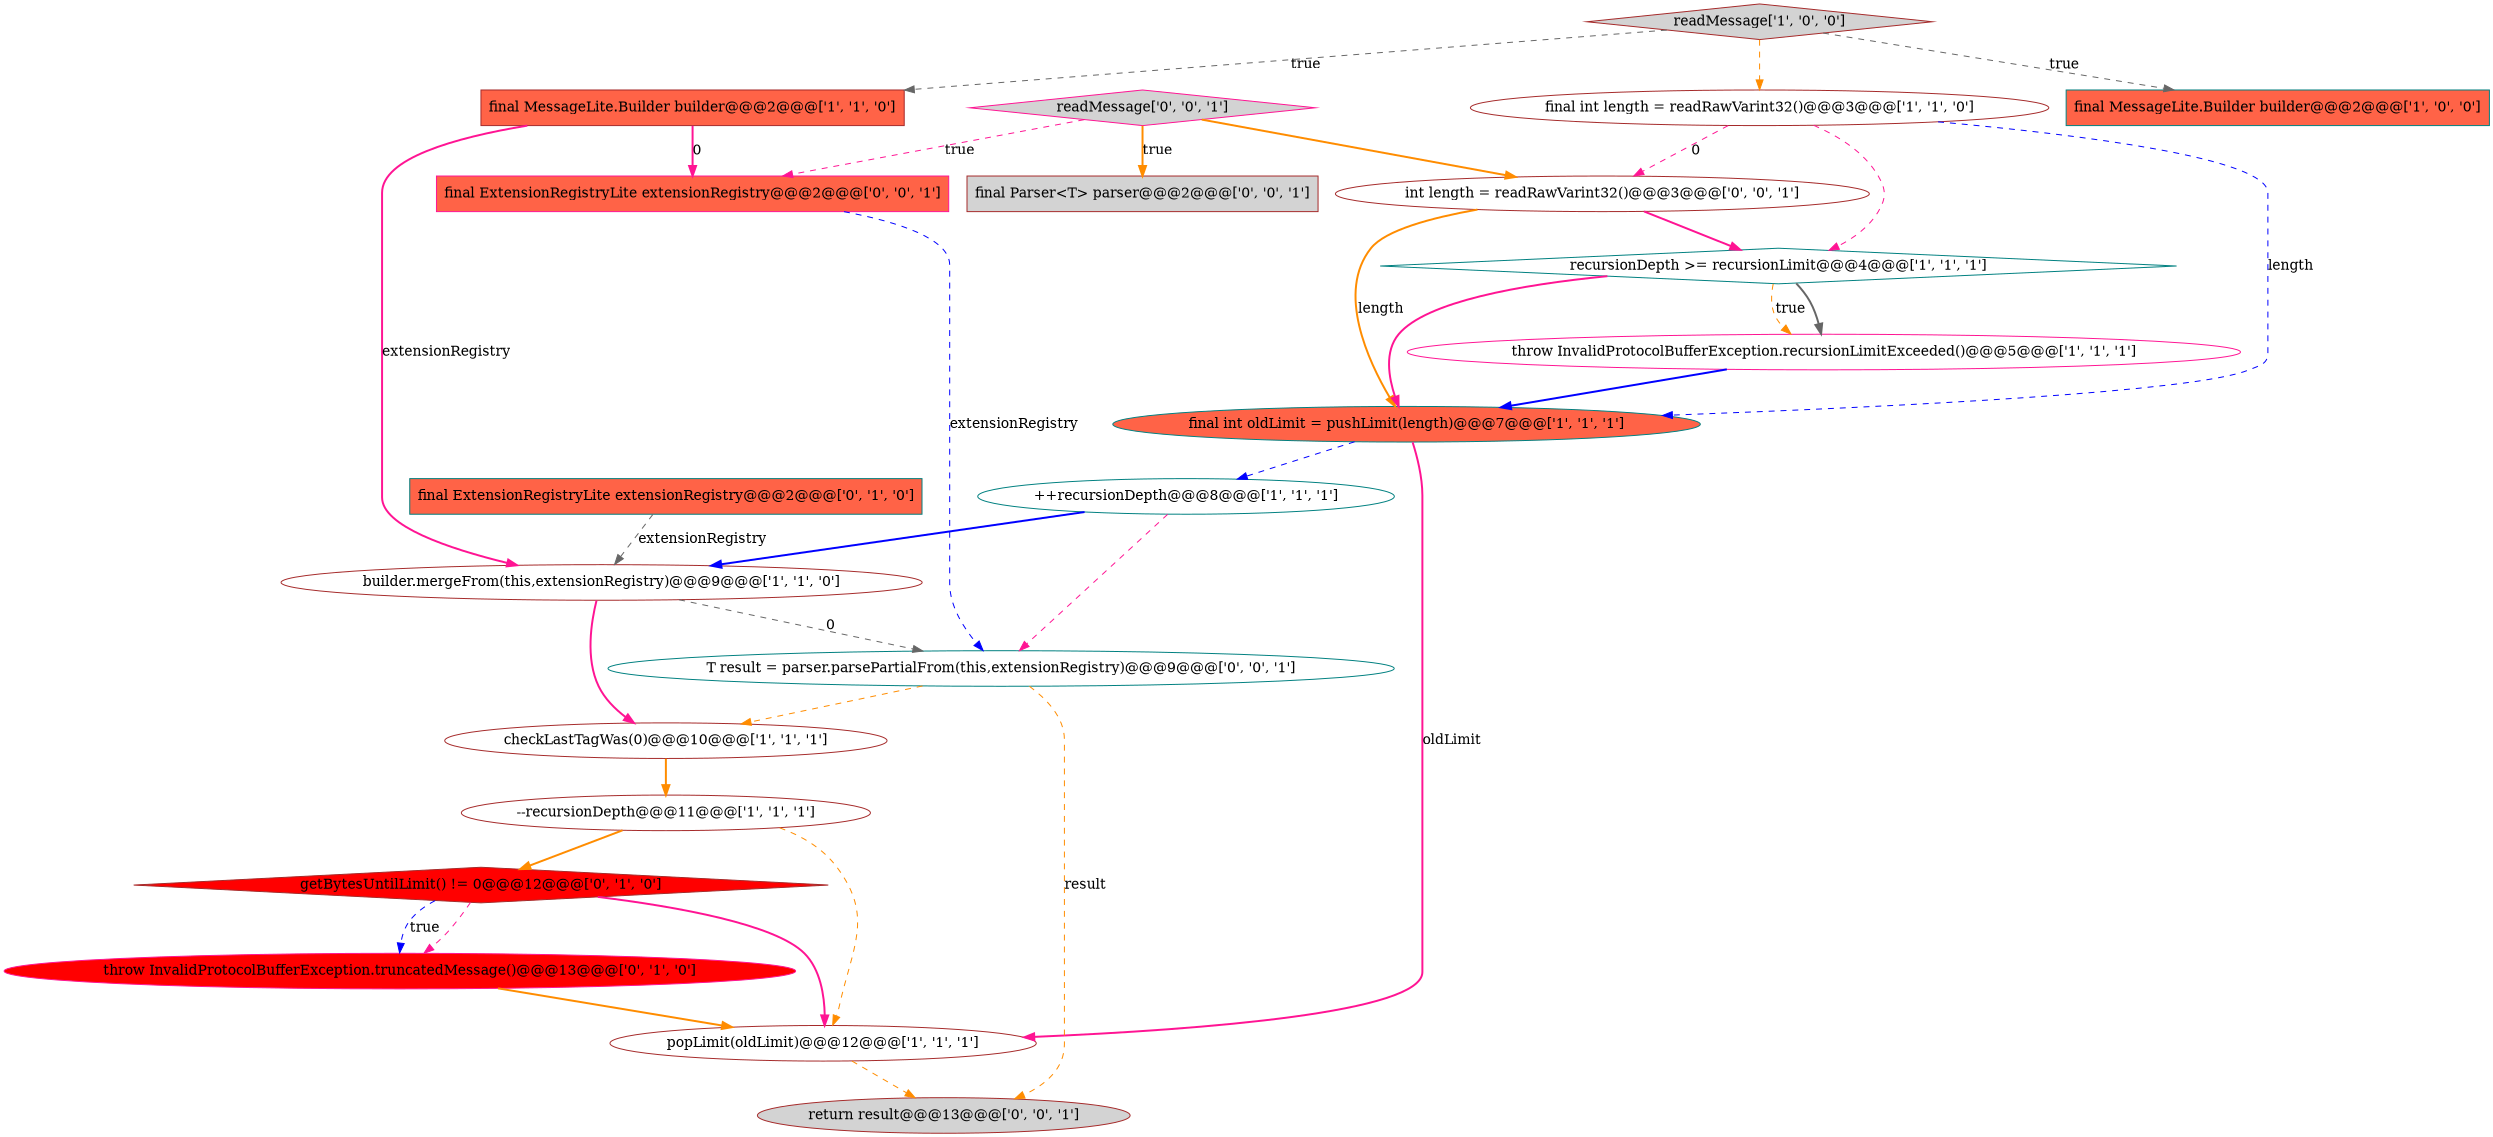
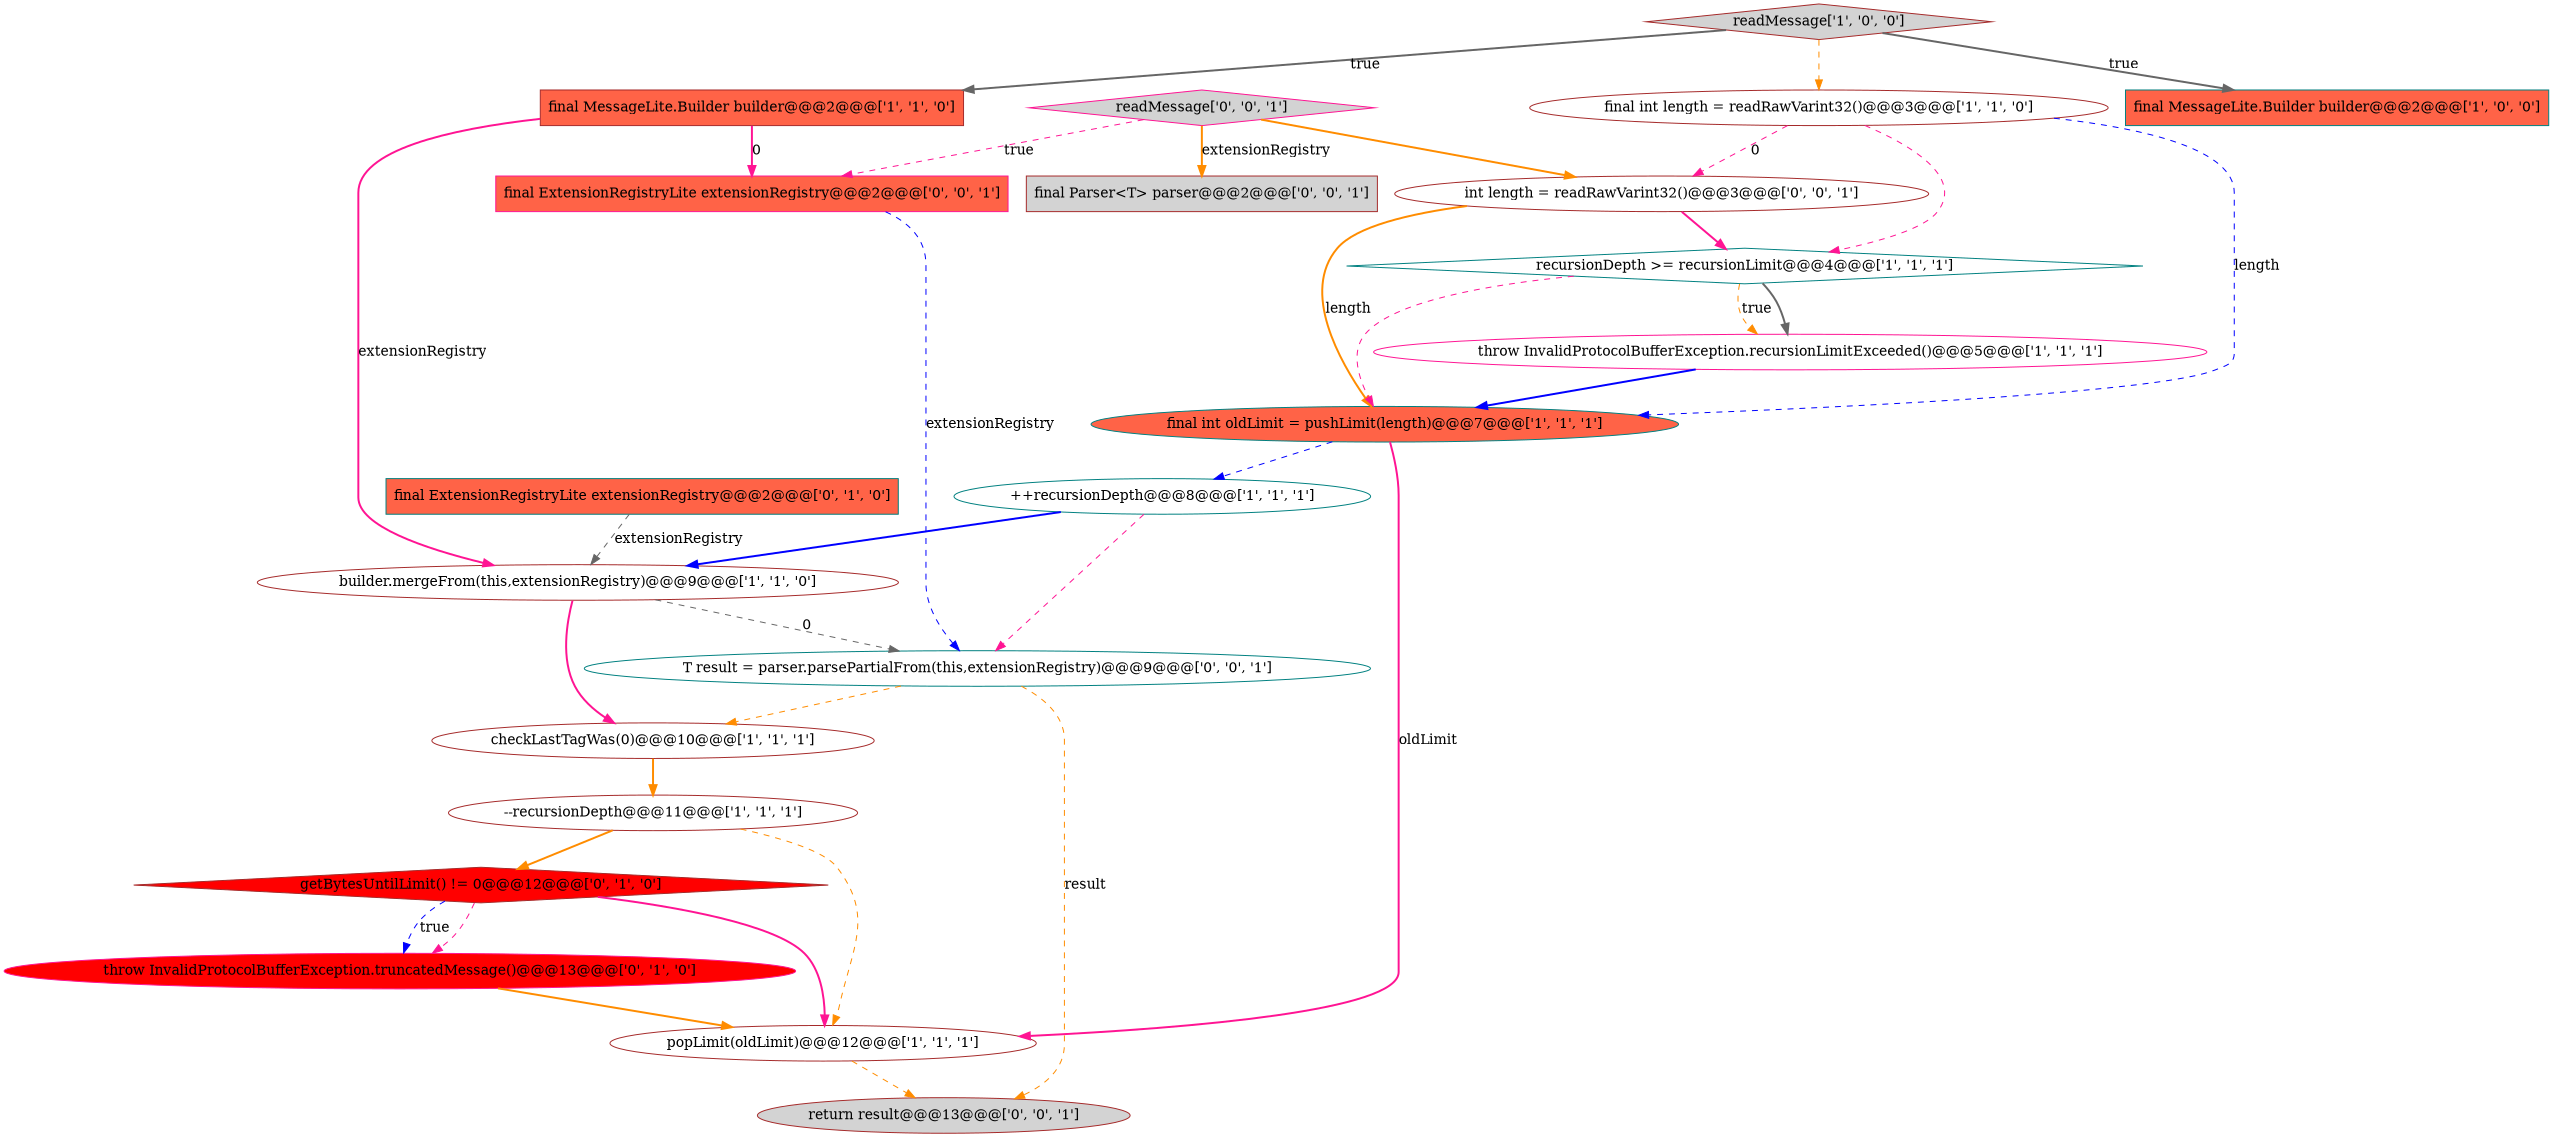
edge "readMessage['1', '0', '0']" -> "final MessageLite.Builder builder@@@2@@@['1', '1', '0']": style dashed -> bold
edge "readMessage['1', '0', '0']" -> "final MessageLite.Builder builder@@@2@@@['1', '0', '0']": style dashed -> bold
edge "readMessage['0', '0', '1']" -> "final Parser<T> parser@@@2@@@['0', '0', '1']": label "true" -> "extensionRegistry"
edge "recursionDepth >= recursionLimit@@@4@@@['1', '1', '1']" -> "final int oldLimit = pushLimit(length)@@@7@@@['1', '1', '1']": style bold -> dashed
